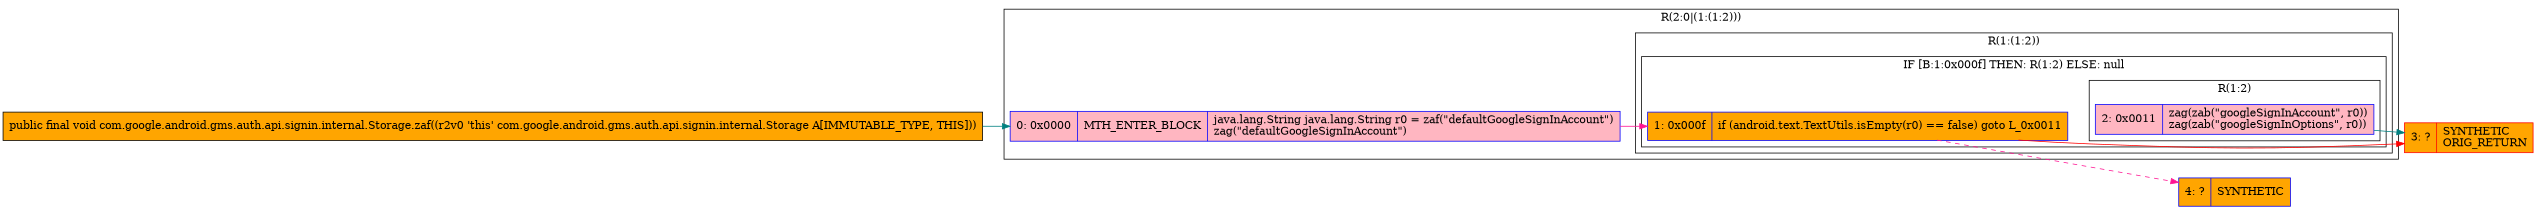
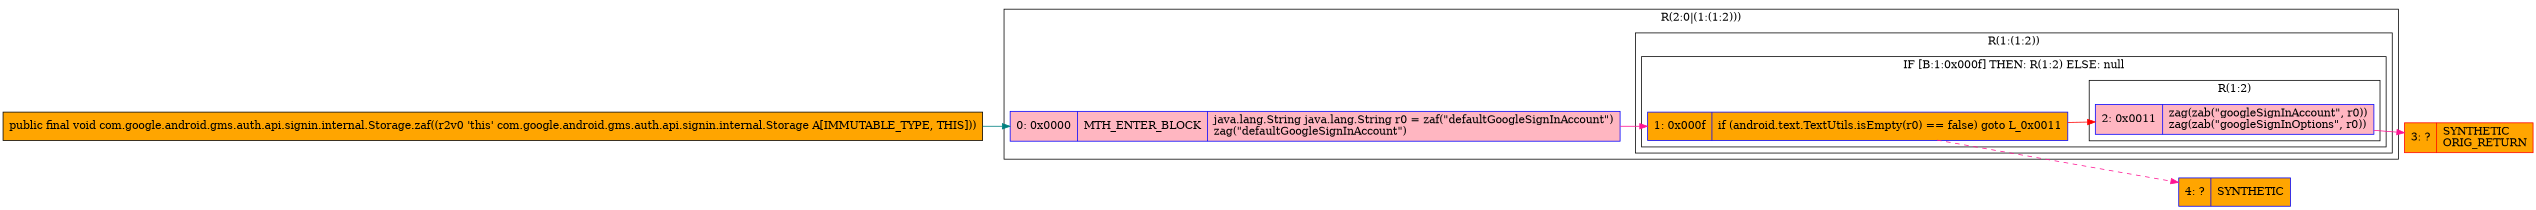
edge "2: 0x0011" -> "3: ?": color teal -> deeppink
edge "1: 0x000f" -> "3: ?": now "1: 0x000f" -> "2: 0x0011"
